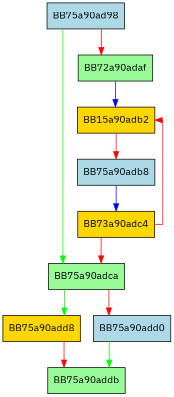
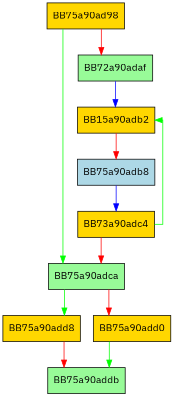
node "BB75a90ad98": fillcolor lightblue -> gold
edge "BB73a90adc4" -> "BB15a90adb2": color red -> green
node "BB75a90add0": fillcolor lightblue -> gold
